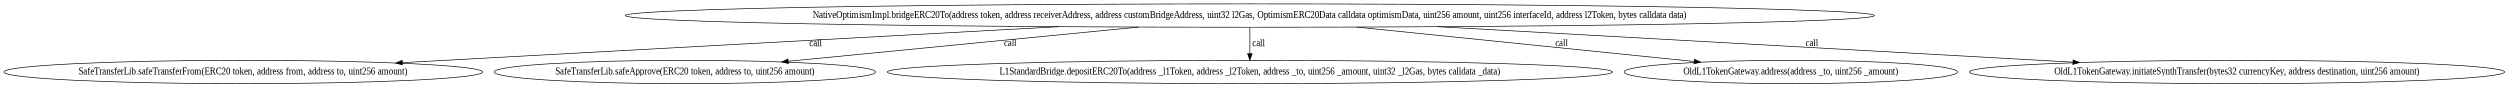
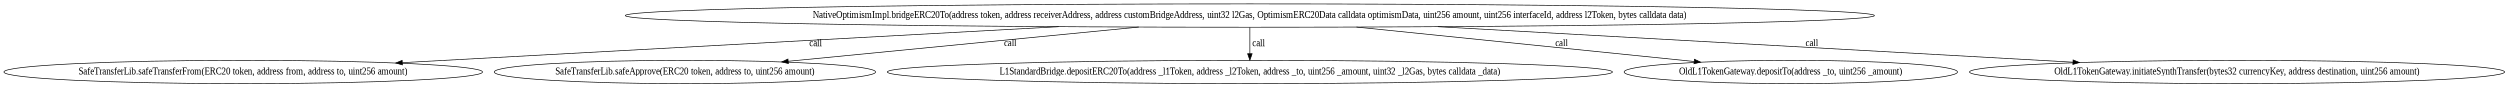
node "OldL1TokenGateway.address(address _to, uint256 _amount)": label "OldL1TokenGateway.address(address _to, uint256 _amount)" -> "OldL1TokenGateway.depositTo(address _to, uint256 _amount)"
